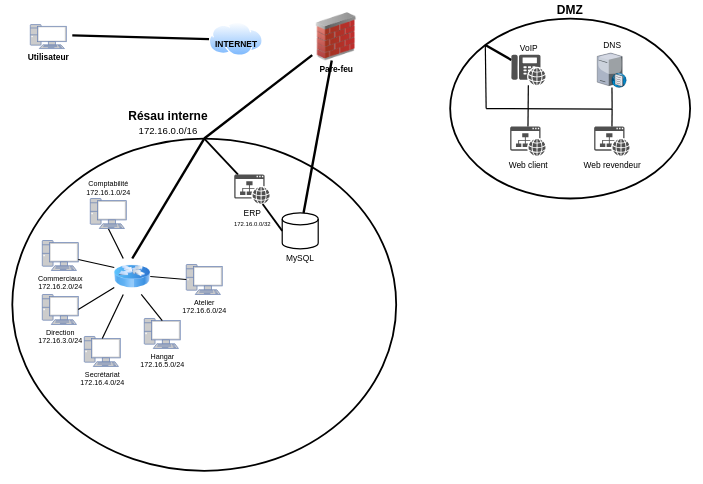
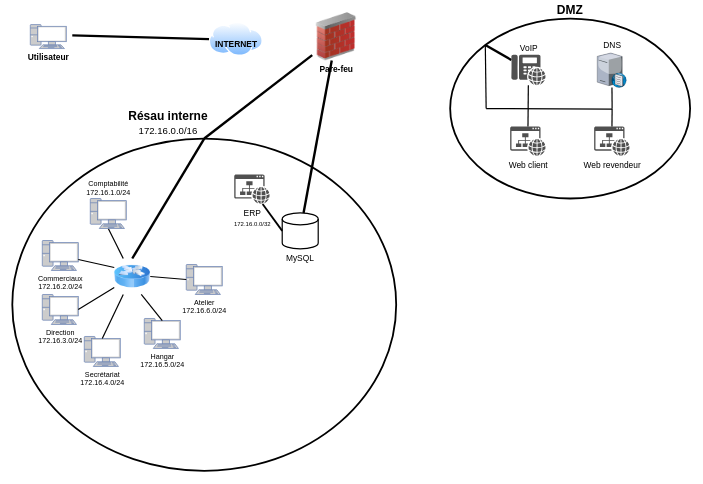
edge "ERP172.16.0.0/32" -- "Résau interne 172.16.0.0/16": removed
